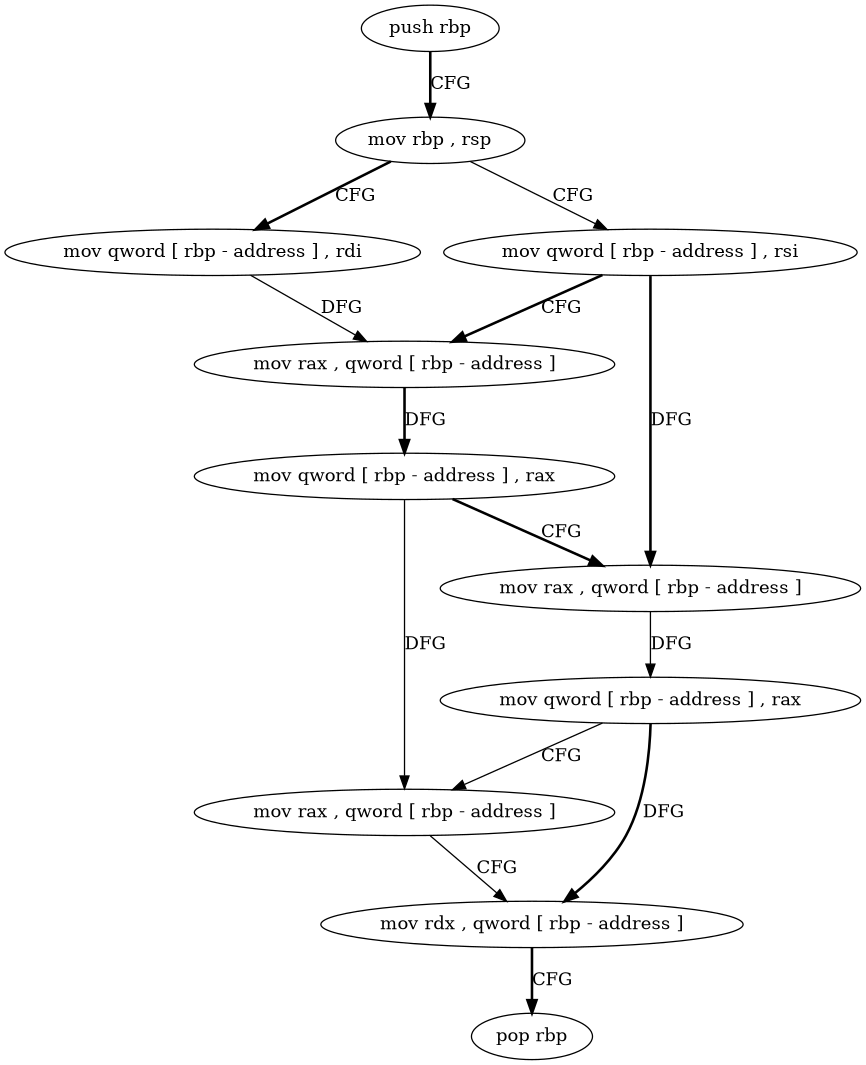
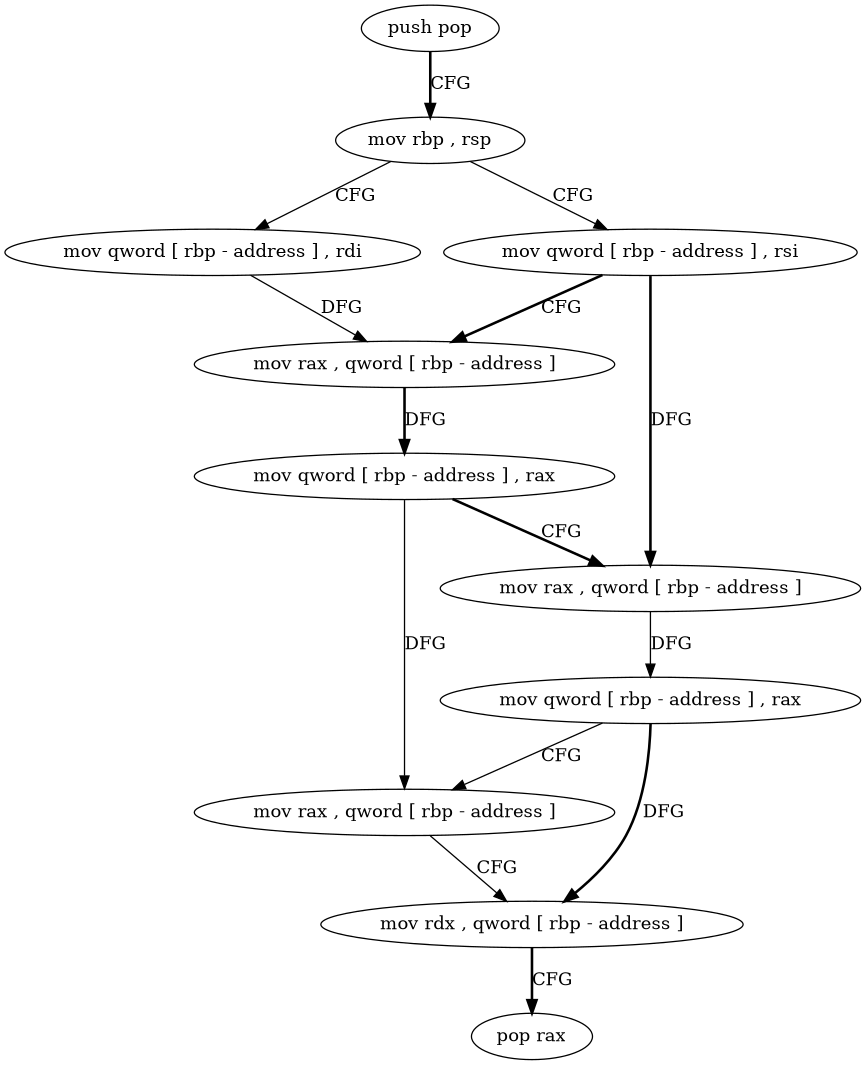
node "push rbp": label "push rbp" -> "push pop"
edge "mov rbp , rsp" -> "mov qword [ rbp - address ] , rdi": style bold -> solid
node "pop rbp": label "pop rbp" -> "pop rax"
